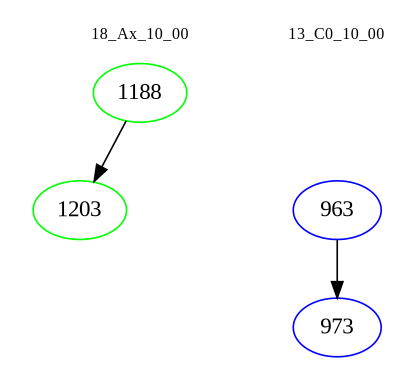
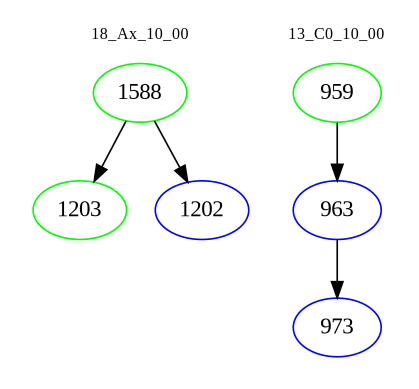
node "1188": label "1188" -> "1588"
node "959": added
node "1202": added
